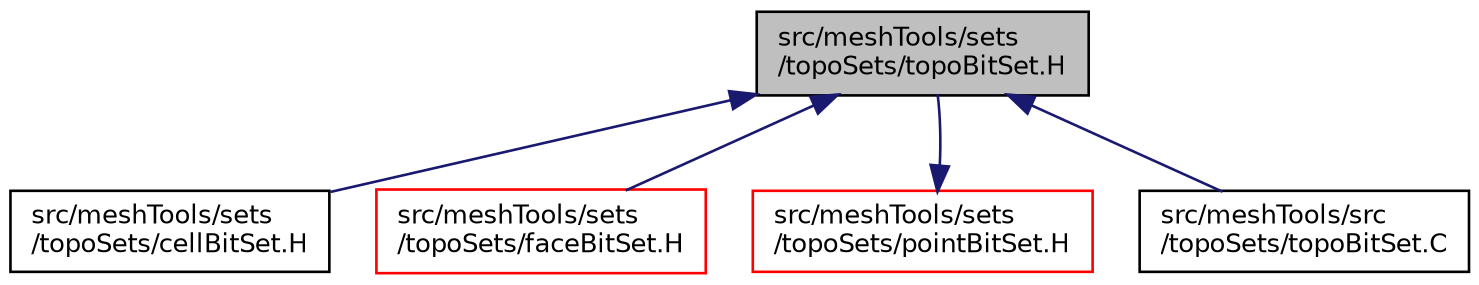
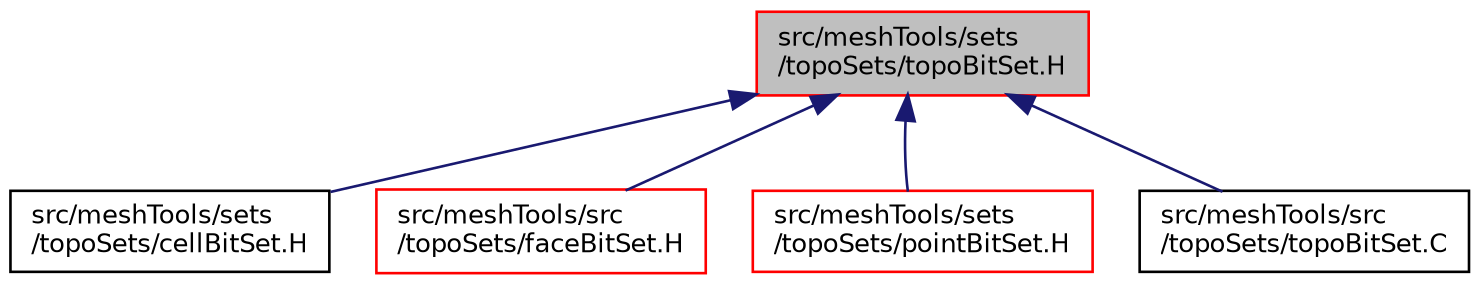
node "src/meshTools/sets /topoSets/topoBitSet.H": color black -> red
edge "src/meshTools/sets /topoSets/topoBitSet.H" -> "src/meshTools/sets /topoSets/pointBitSet.H": reversed
node "src/meshTools/sets /topoSets/faceBitSet.H": label "src/meshTools/sets /topoSets/faceBitSet.H" -> "src/meshTools/src /topoSets/faceBitSet.H"
